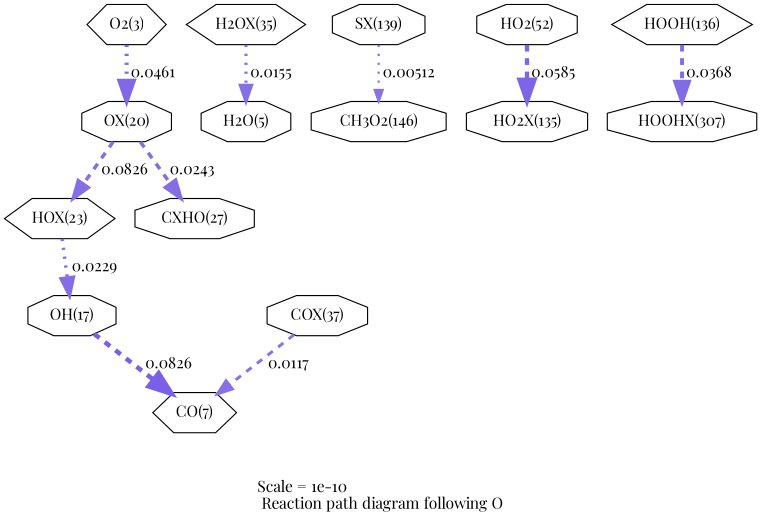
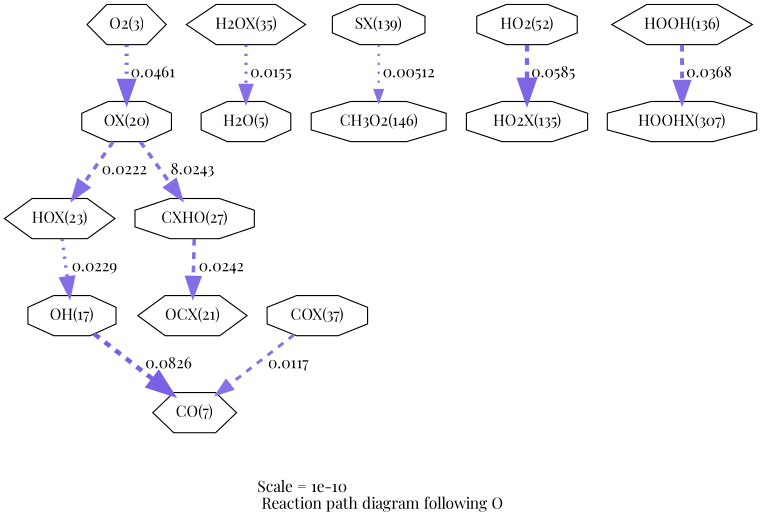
edge "OX(20)" -> "HOX(23)": label " 0.0826" -> " 0.0222"
edge "OX(20)" -> "CXHO(27)": label " 0.0243" -> " 8.0243"
node "OCX(21)": added
